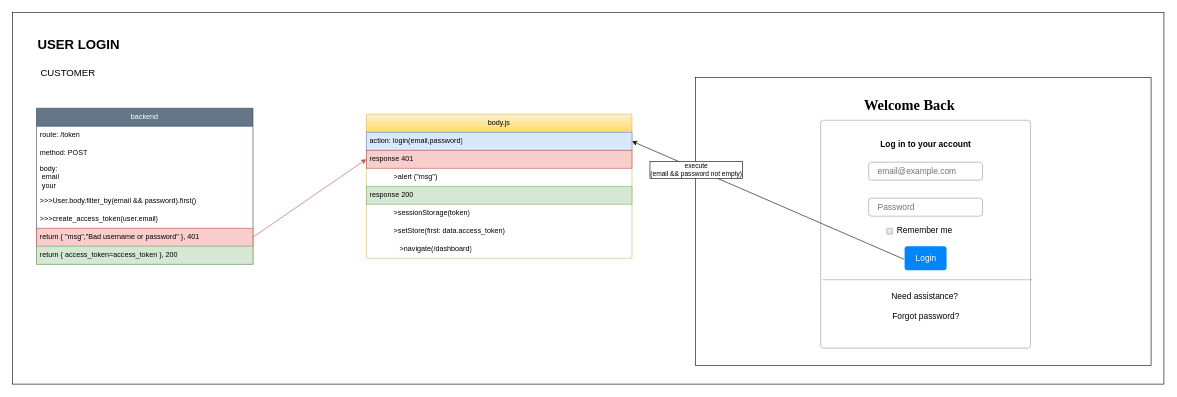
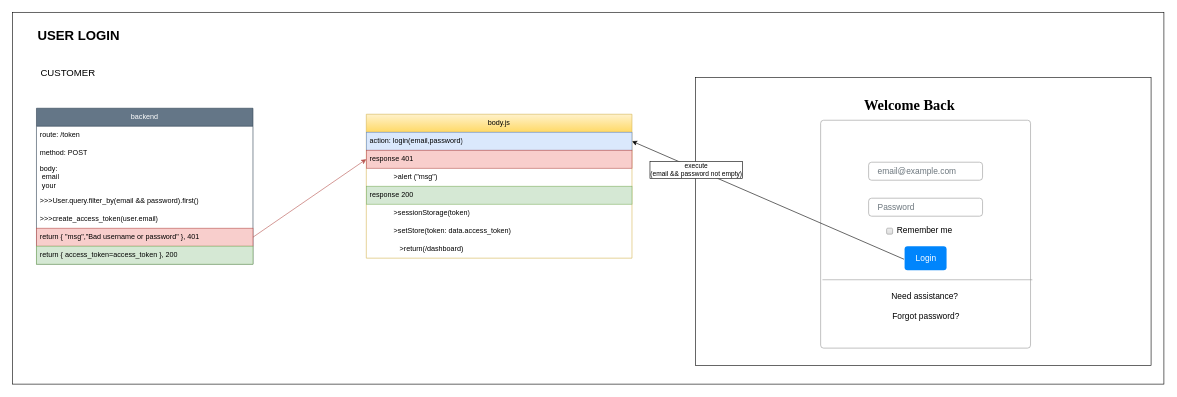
node "USER LOGIN": moved (84, 45) -> (84, 36)
node "Log in to your account": removed
node ">>>User.body.filter_by(email && password).first()": label ">>>User.body.filter_by(email && password).first()" -> ">>>User.query.filter_by(email && password).first()"
node ">setStore(first: data.access_token)": label ">setStore(first: data.access_token)" -> ">setStore(token: data.access_token)"
node ">navigate(/dashboard)": label ">navigate(/dashboard)" -> ">return(/dashboard)"
